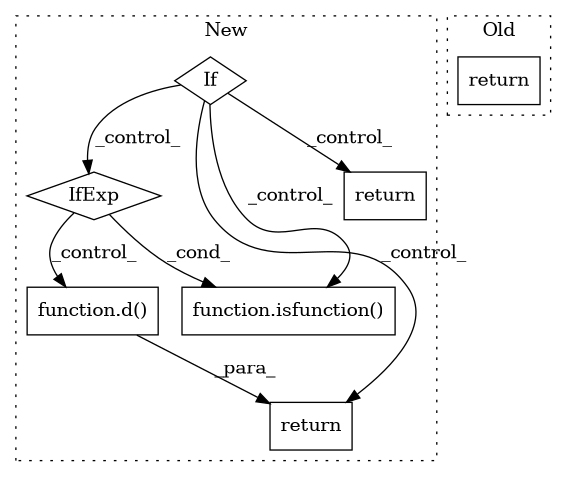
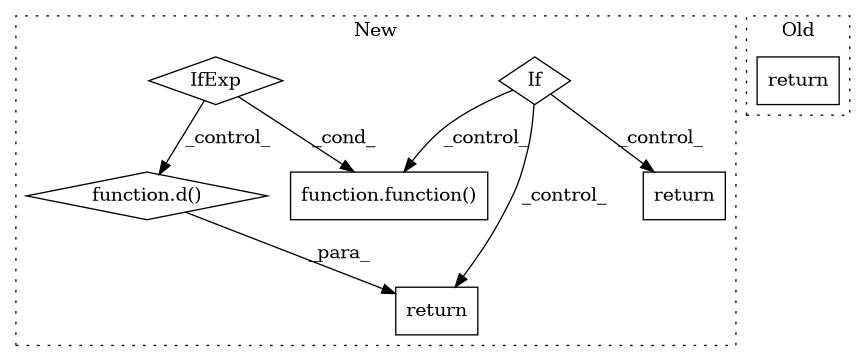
edge "If" -> "IfExp": removed, label "_control_"
node "function.d()": shape box -> diamond
node "function.isfunction()": label "function.isfunction()" -> "function.function()"
